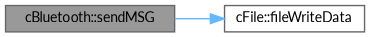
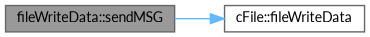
node "cBluetooth::sendMSG": label "cBluetooth::sendMSG" -> "fileWriteData::sendMSG"
